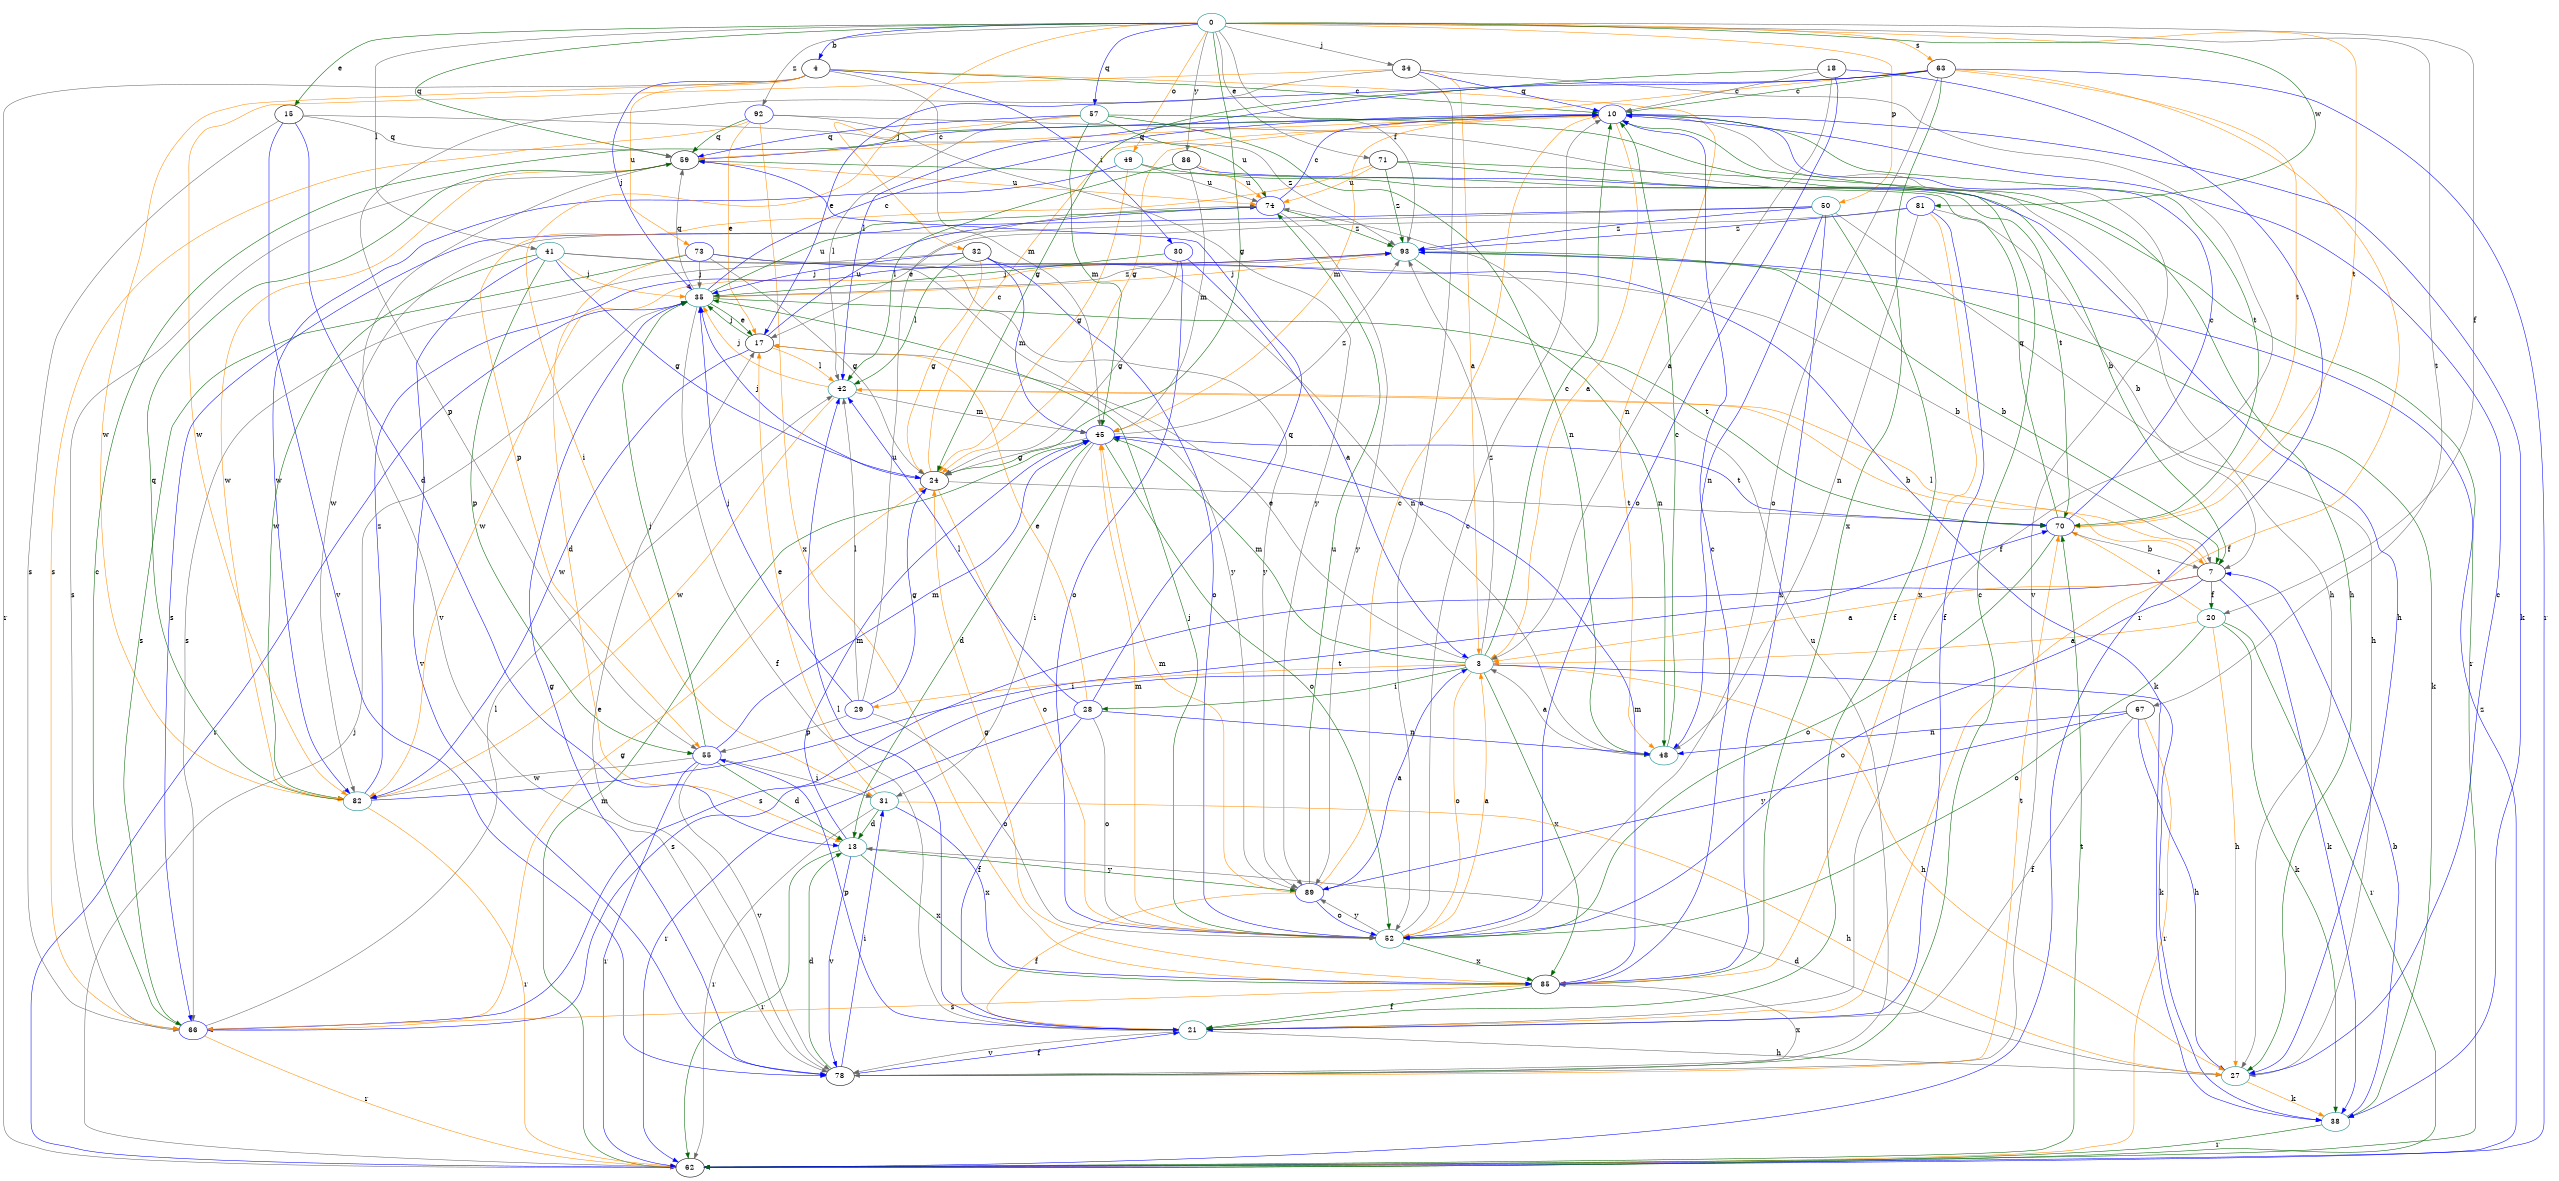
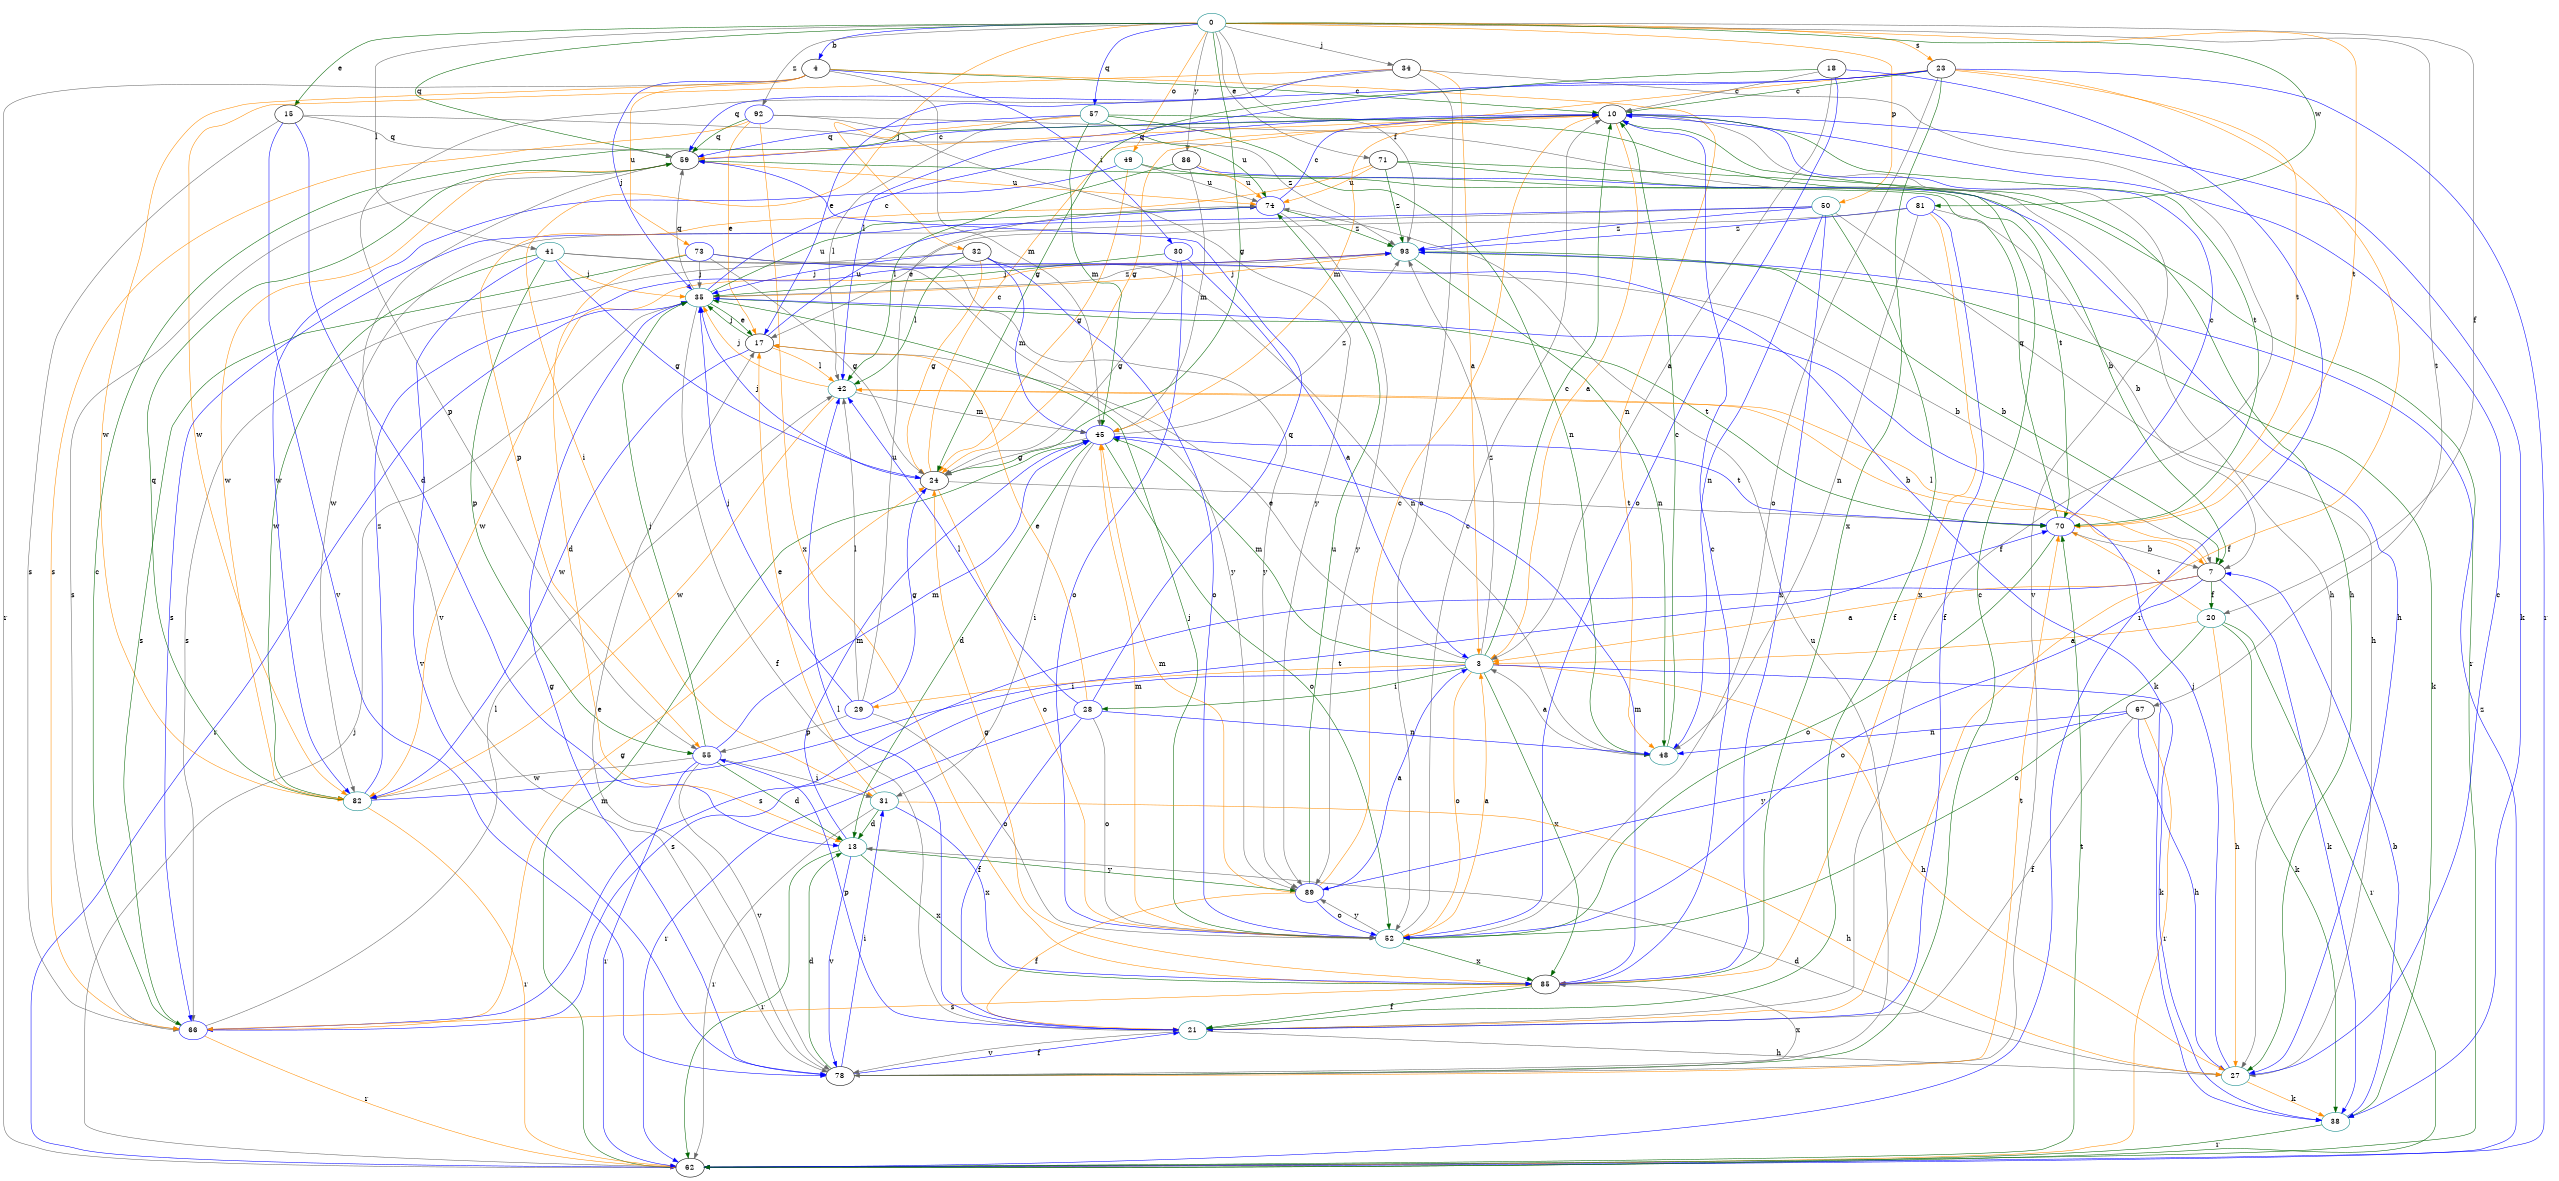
node "63": label "63" -> "23"
edge "34" -> "10": now "34" -> "59"
node "10": color blue -> black
edge "27" -> "35": added, label "j"
